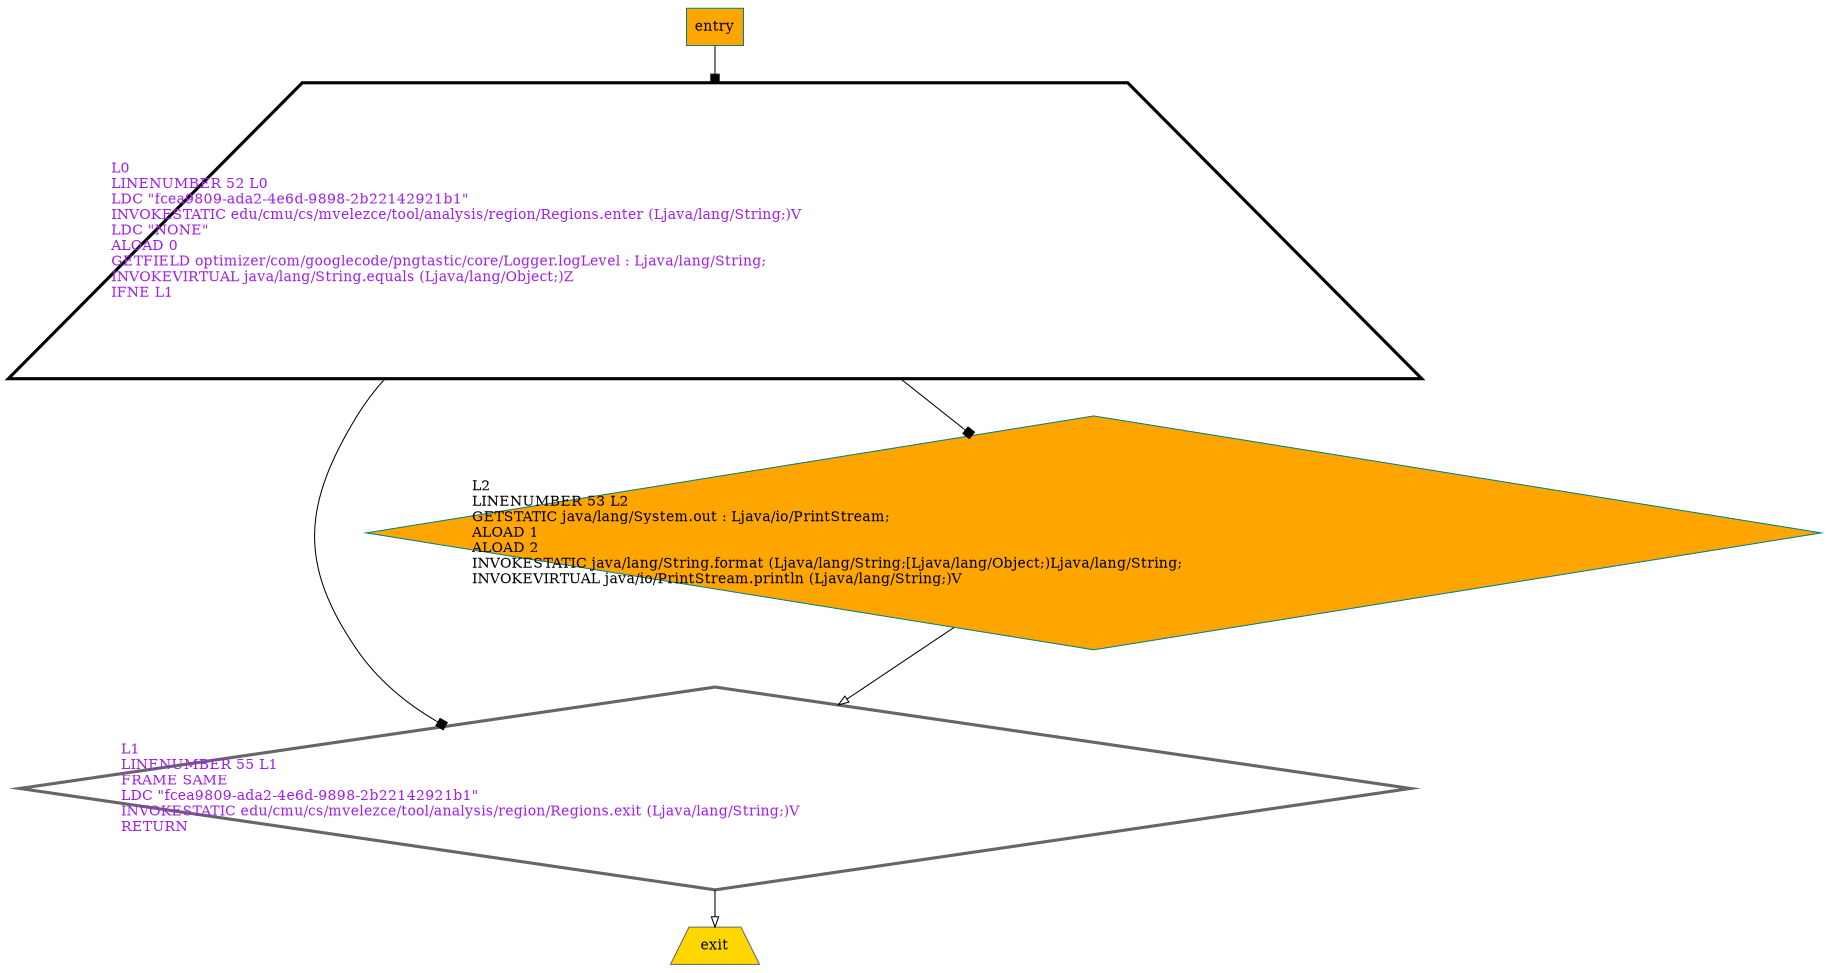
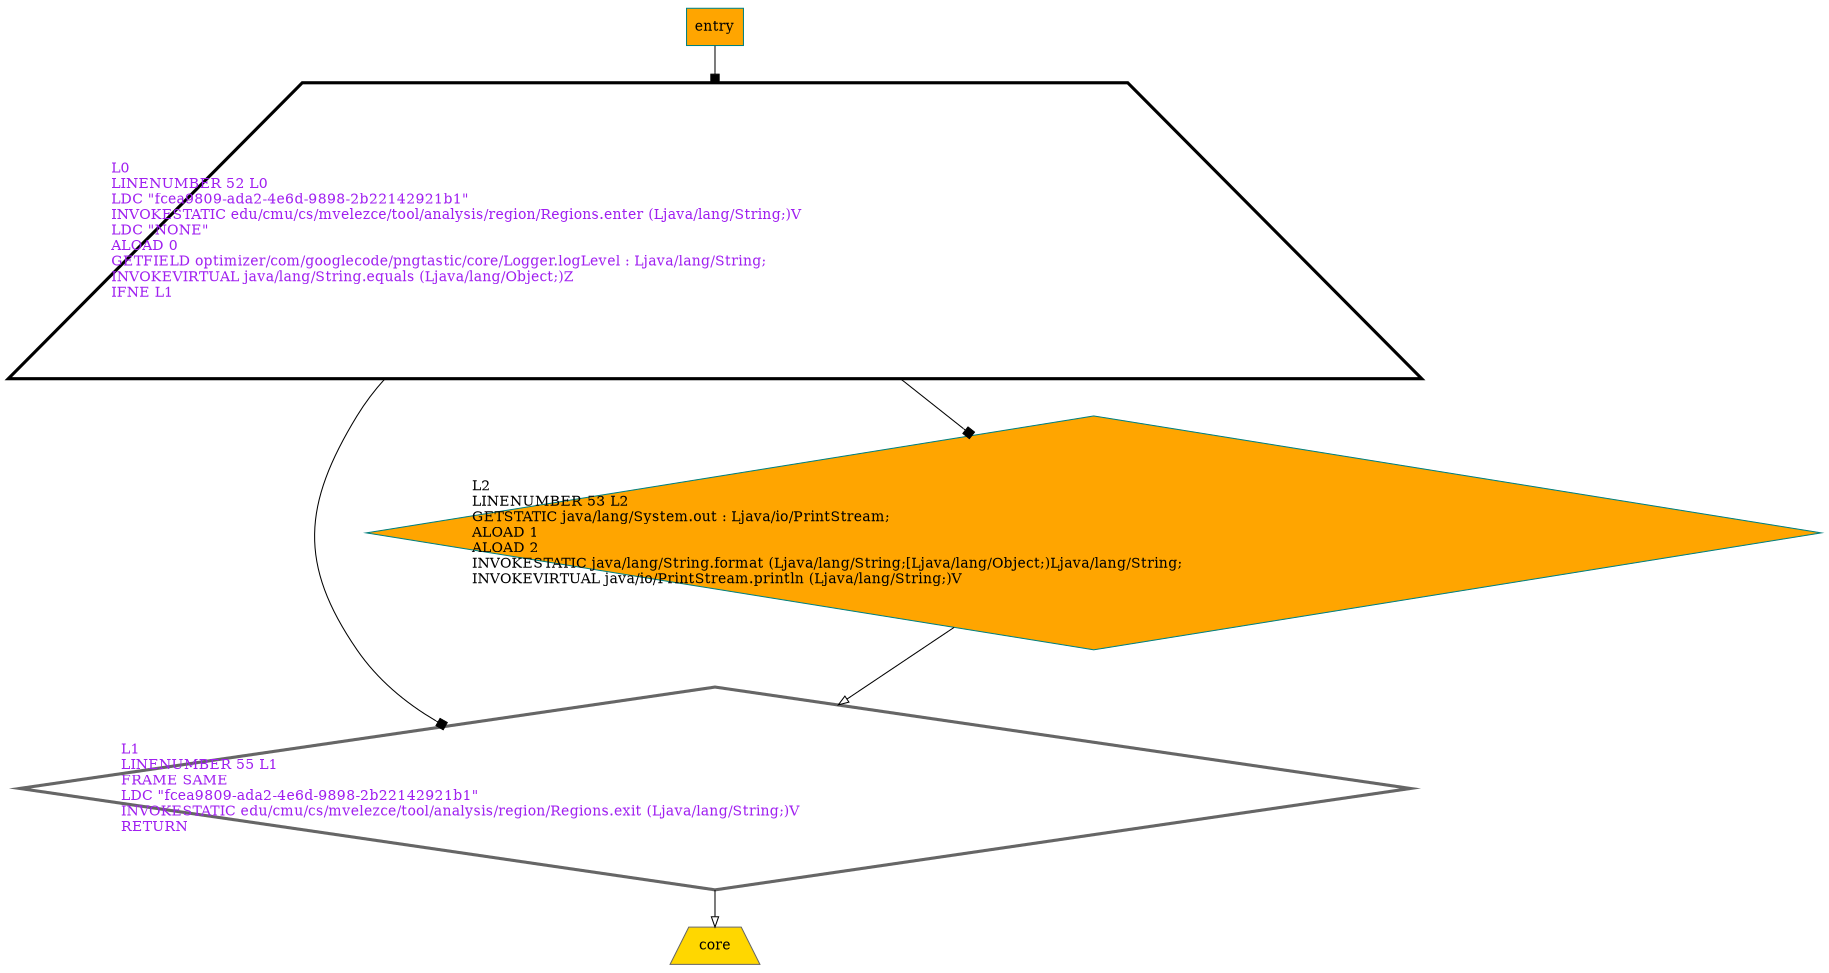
node "exit": label "exit" -> "core"
